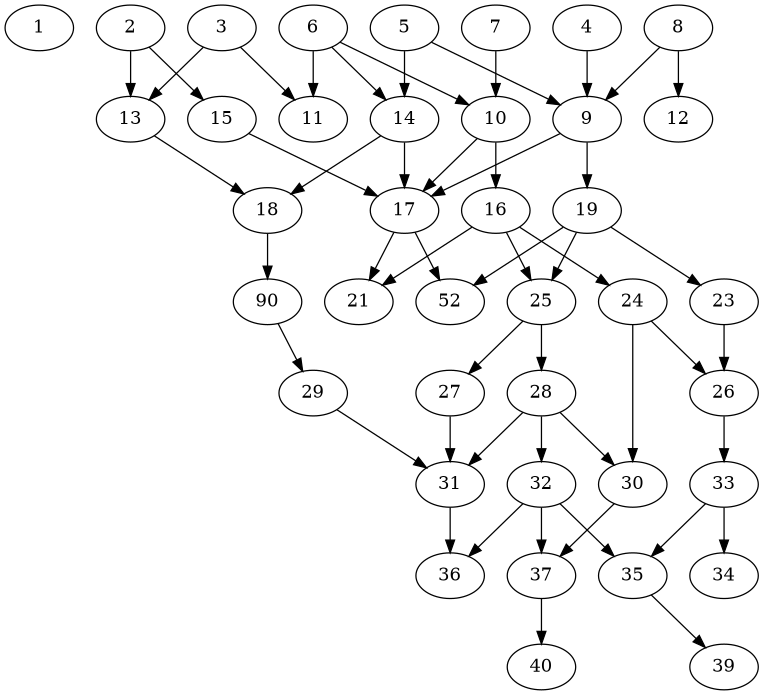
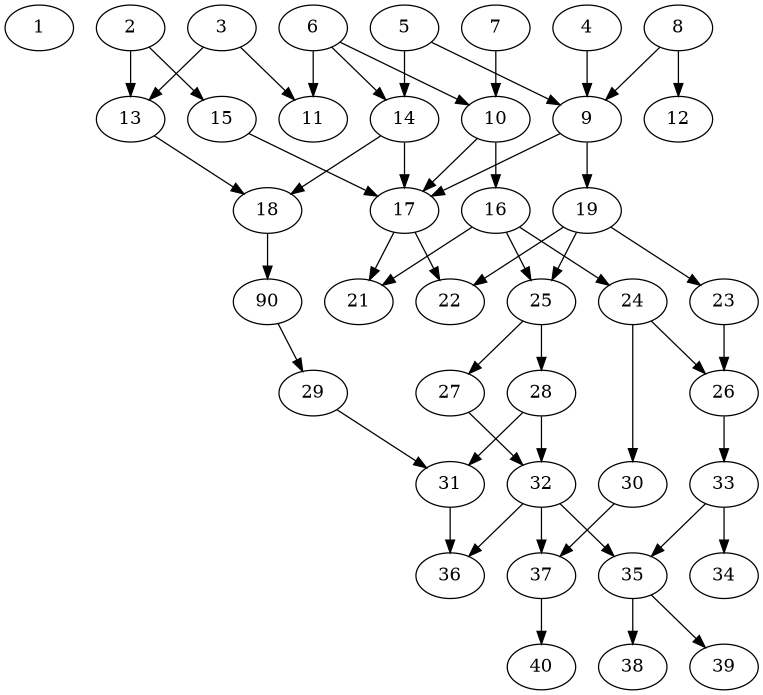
node "52": label "52" -> "22"
edge "27" -> "31": now "27" -> "32"
edge "28" -> "30": removed
node "38": added
